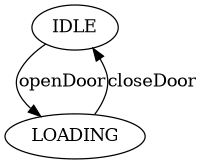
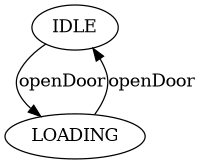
edge "LOADING" -> "IDLE": label "closeDoor" -> "openDoor"
